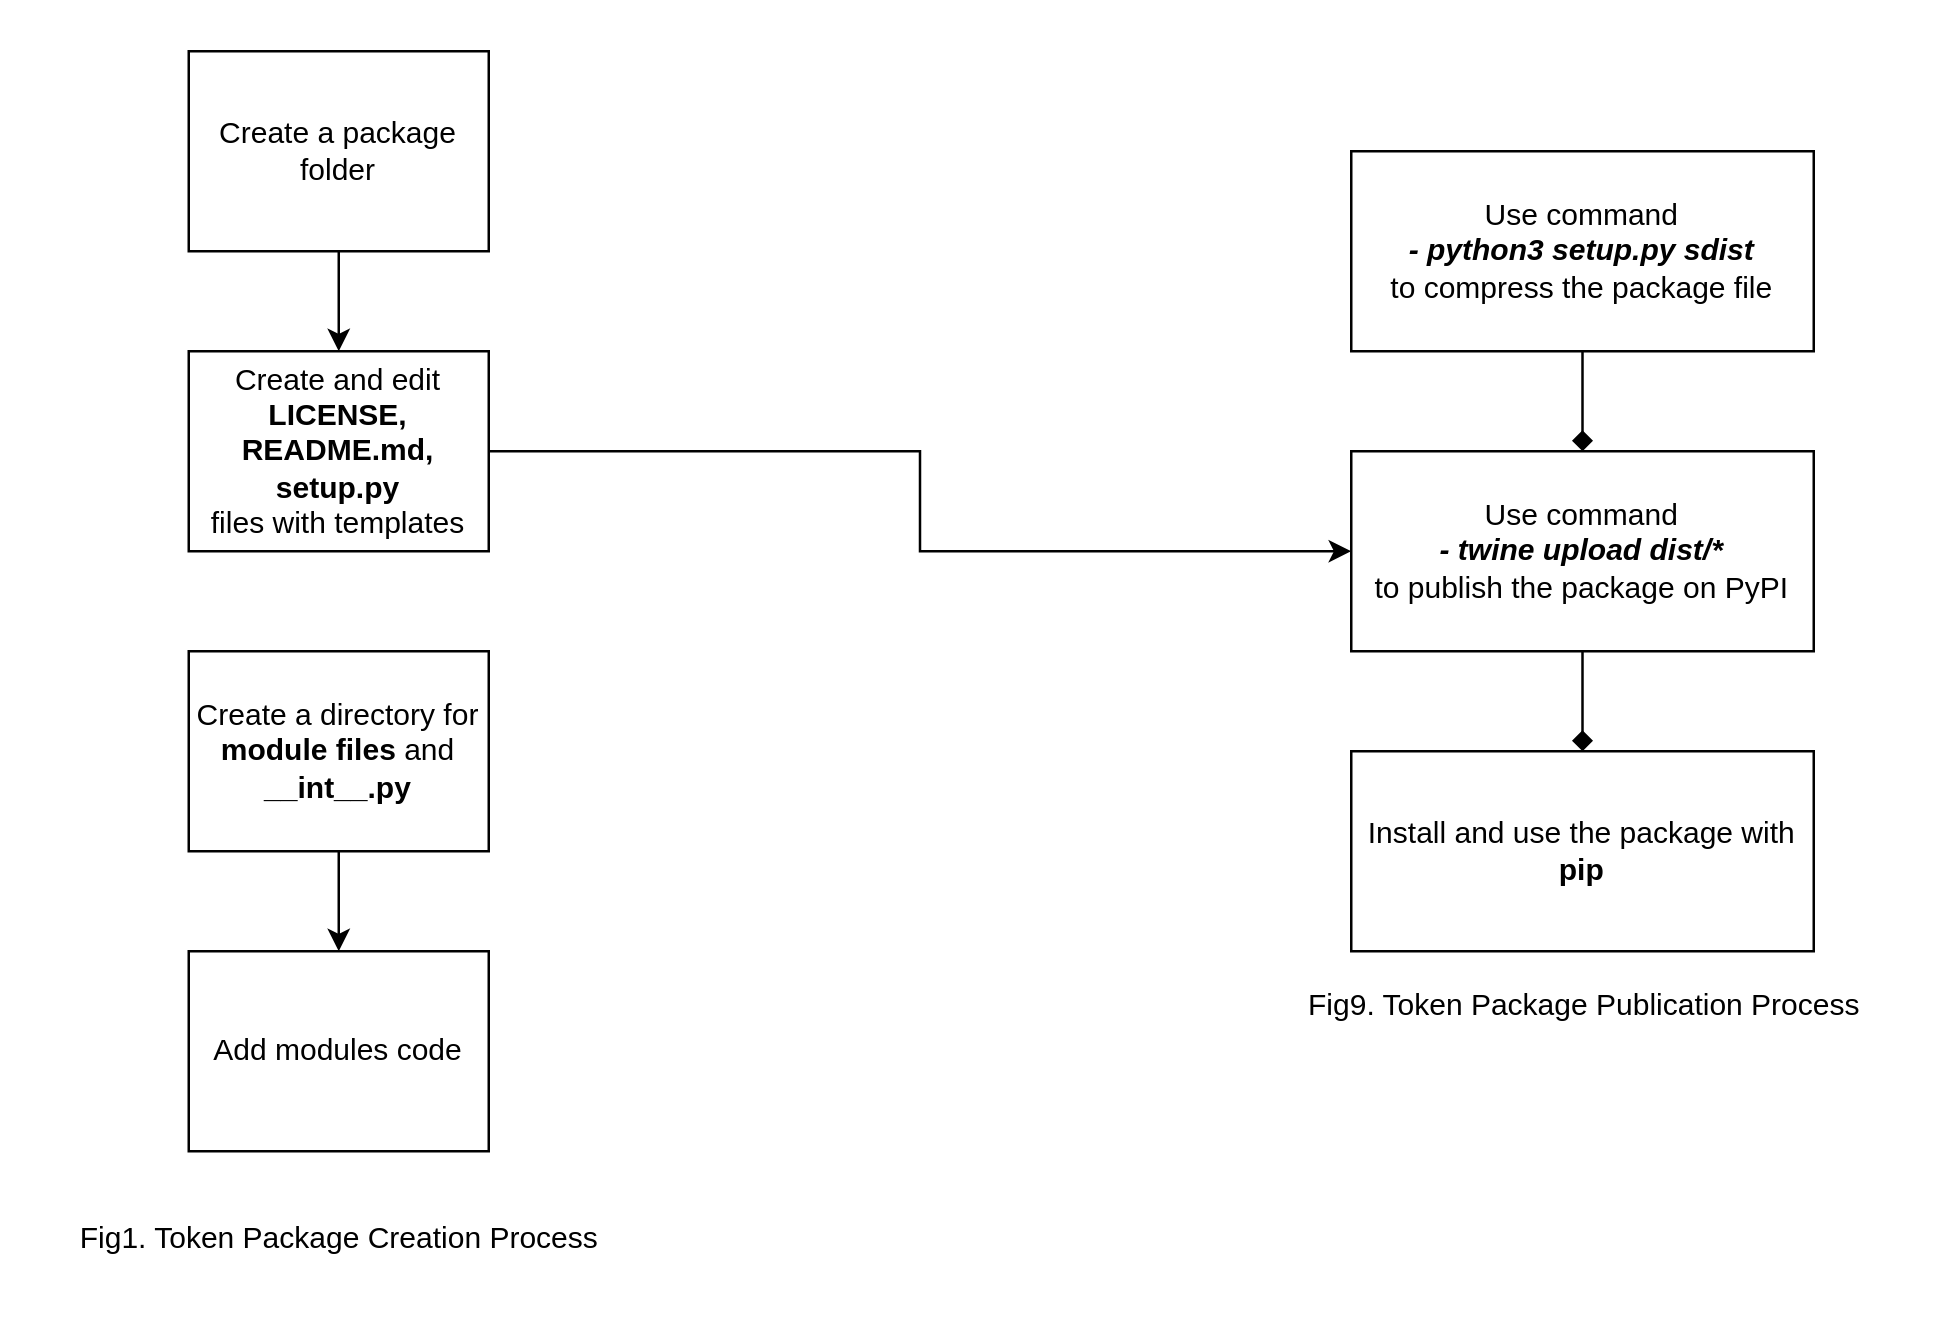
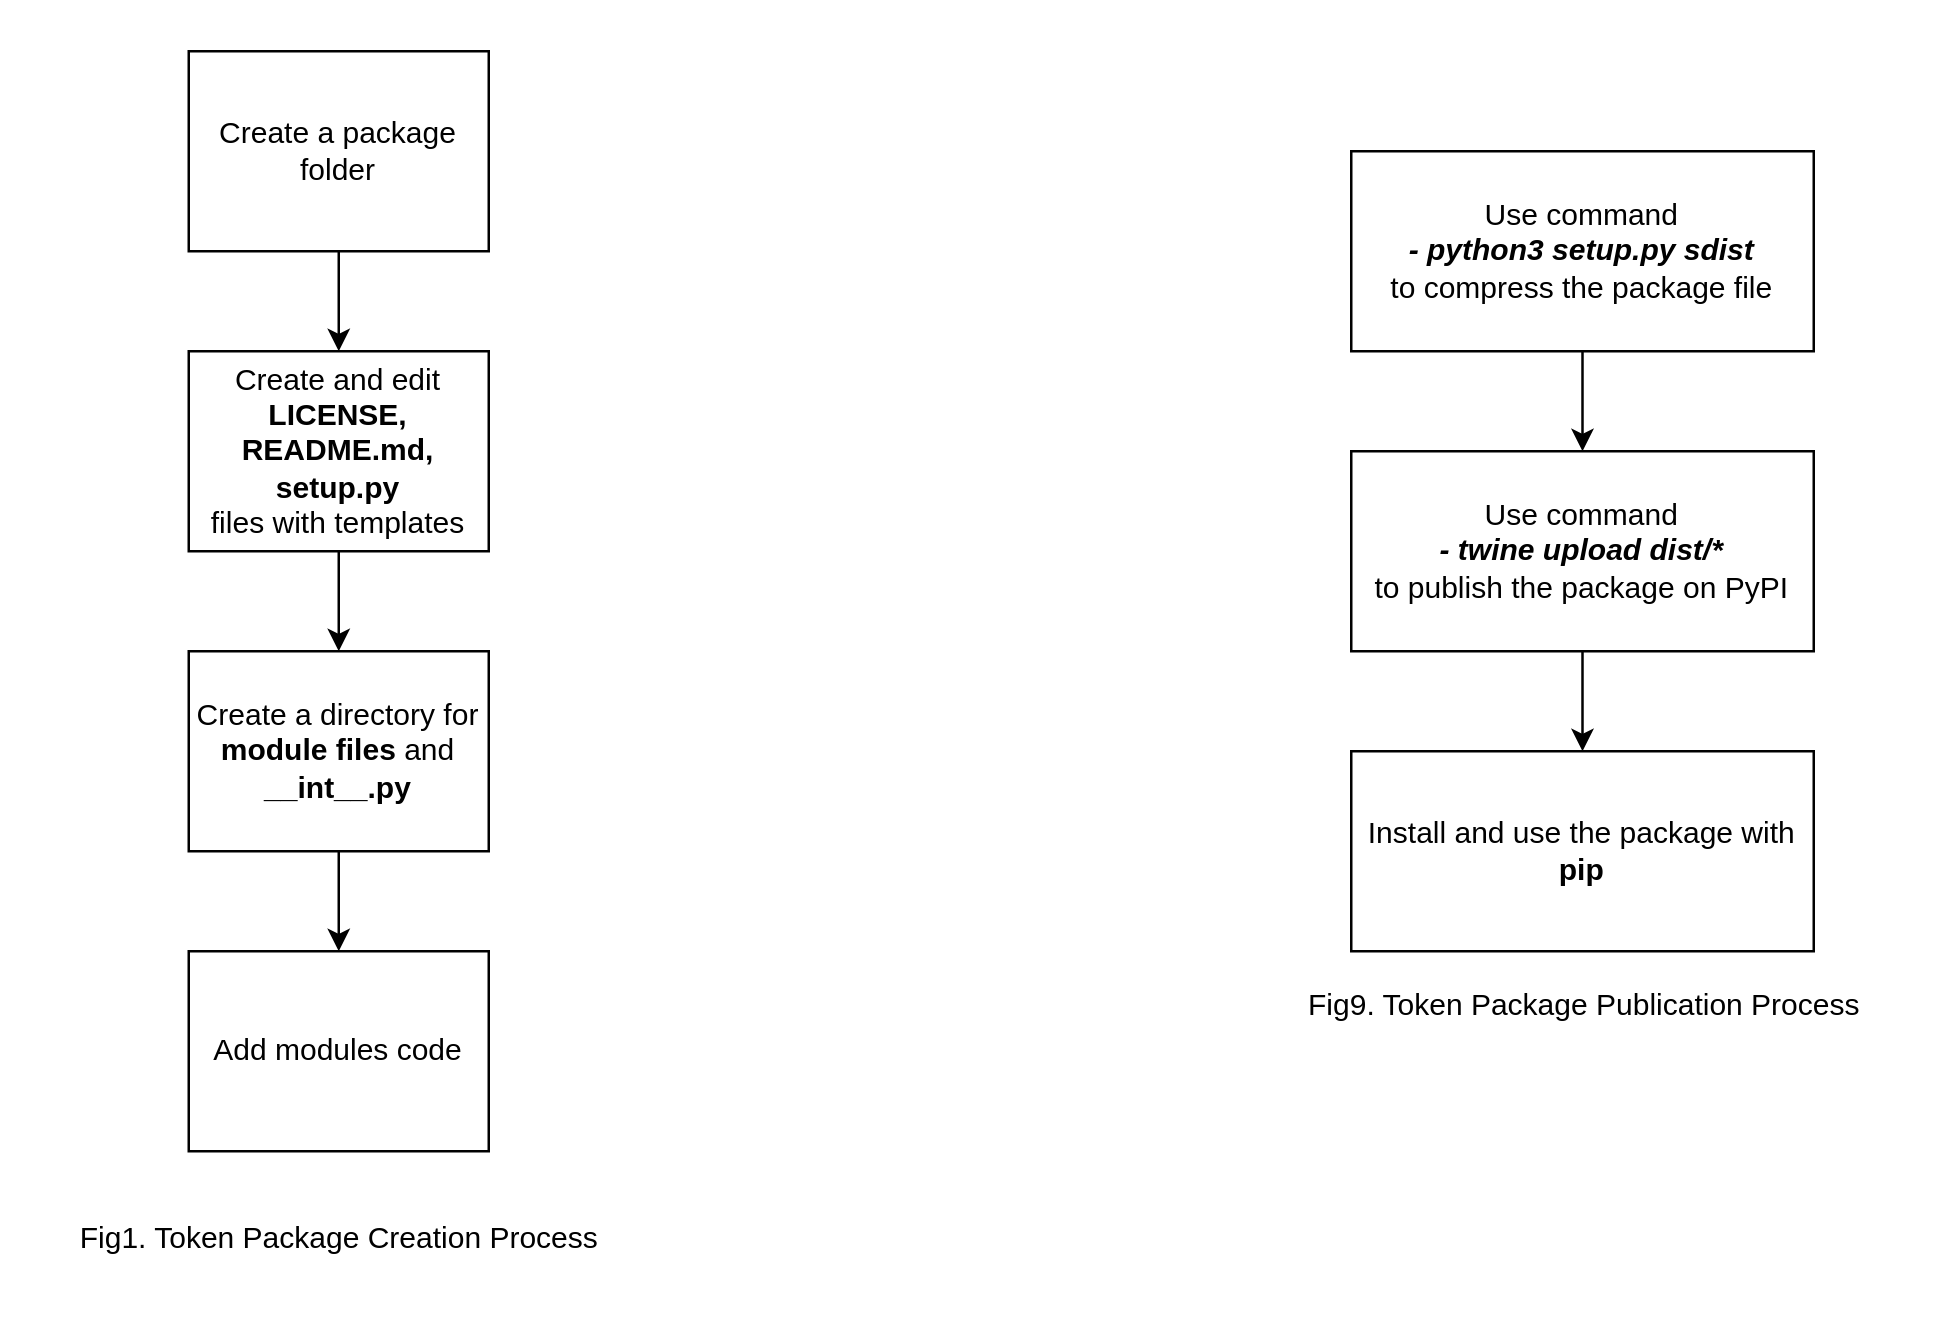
edge "Use command - python3 setup.py sdist to compress the package file" -> "Use command - twine upload dist/* to publish the package on PyPI": arrowhead diamond -> classic
edge "Create and edit LICENSE, README.md, setup.py files with templates" -> "Use command - twine upload dist/* to publish the package on PyPI": now "Create and edit LICENSE, README.md, setup.py files with templates" -> "Create a directory for module files and __int__.py"
edge "Use command - twine upload dist/* to publish the package on PyPI" -> "Install and use the package with pip": arrowhead diamond -> classic
